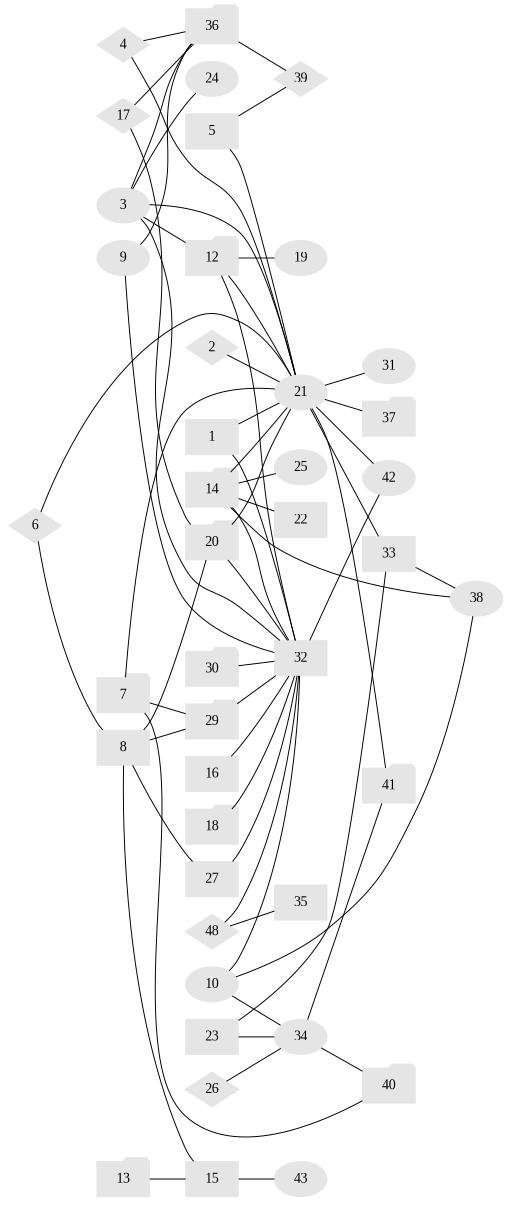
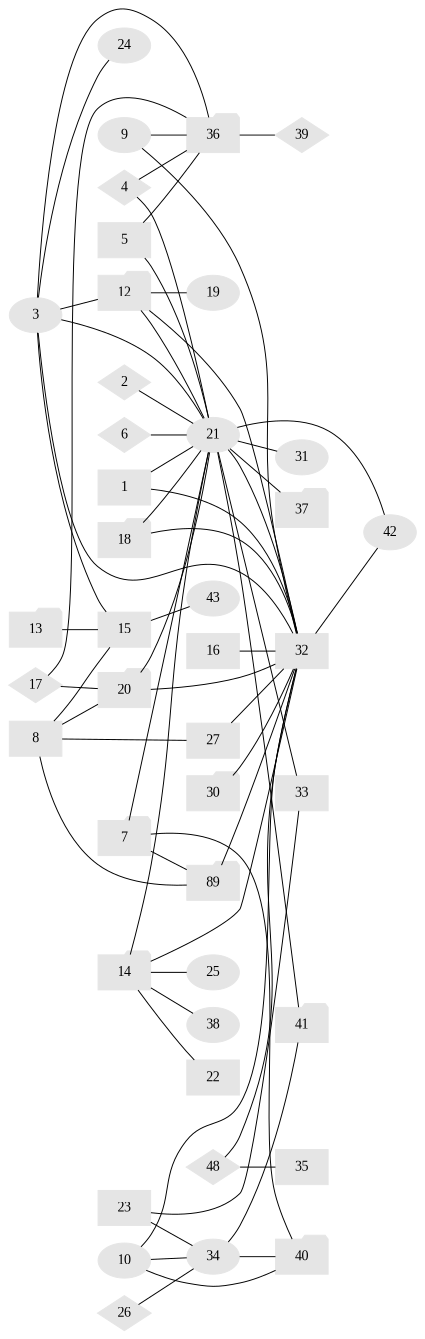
edge "39" -- "5": now "36" -- "5"
edge "3" -- "15": added
edge "21" -- "18": added
edge "21" -- "32": added
edge "33" -- "38": removed
edge "6" -- "8": removed
node "29": label "29" -> "89"
edge "38" -- "10": now "40" -- "10"
